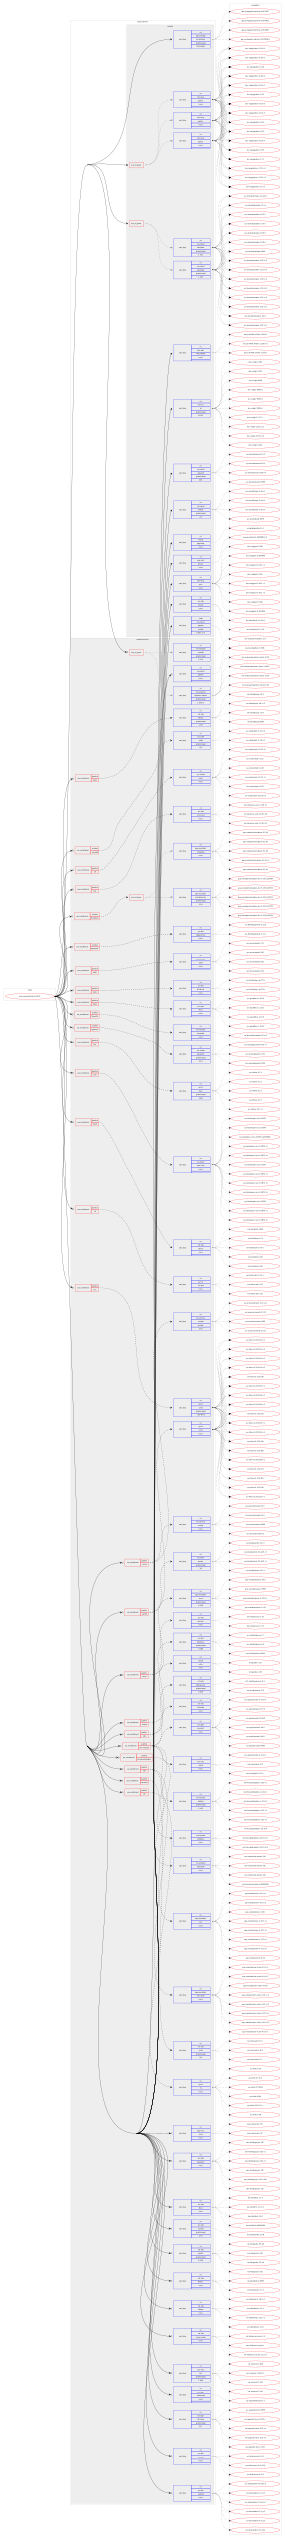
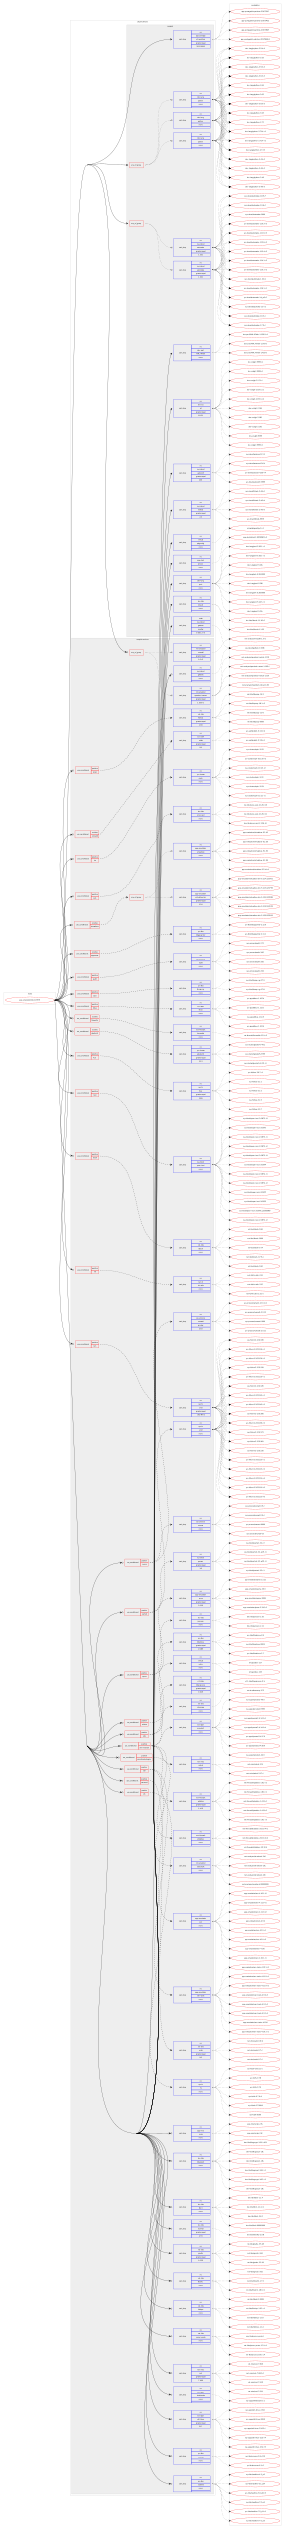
node "sys-libs/ncurses-6.1-r3": removed
